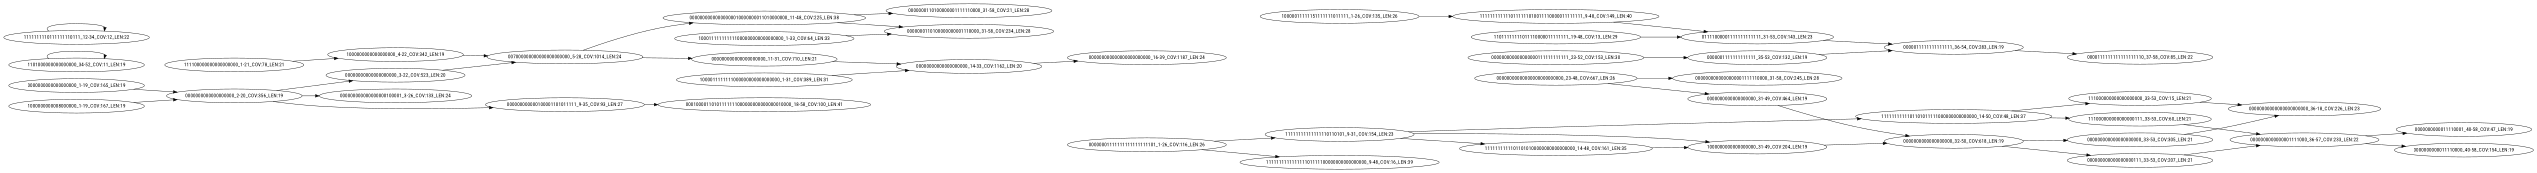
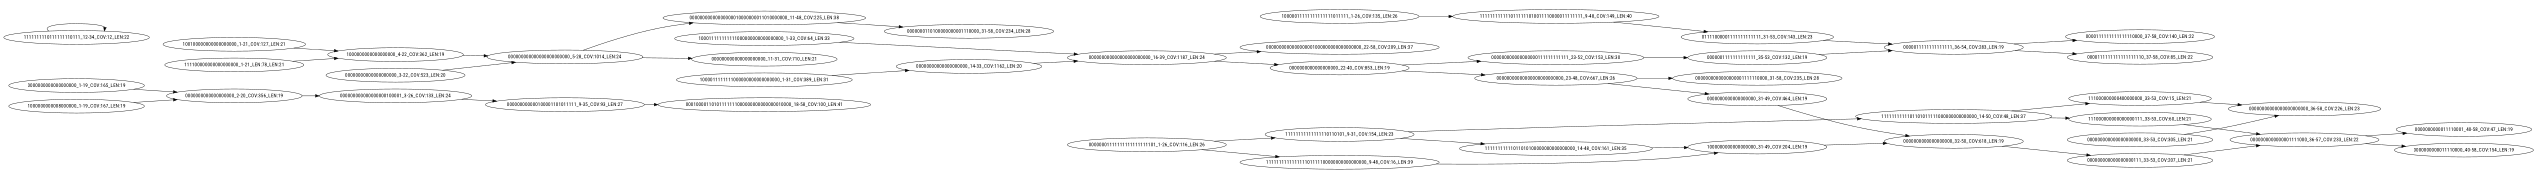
node "0000000110100000001111110000_31-58_COV:21_LEN:28": removed
node "10000011111151111111011111_1-26_COV:135_LEN:26": label "10000011111151111111011111_1-26_COV:135_LEN:26" -> "10000011111111111111011111_1-26_COV:135_LEN:26"
edge "100011111111111000000000000000000_1-33_COV:64_LEN:33" -> "0000000110100000000001110000_31-58_COV:234_LEN:28": now "100011111111111000000000000000000_1-33_COV:64_LEN:33" -> "000000000000000000000000_16-39_COV:1187_LEN:24"
node "11011111111011110000011111111_19-48_COV:13_LEN:29": removed
node "0000111111111111110000_37-58_COV:140_LEN:22": added
node "100100000000000000000_1-21_COV:127_LEN:21": added
node "0000000000000000001000000000000000000_22-58_COV:209_LEN:37": added
node "1000000000000000000_4-22_COV:342_LEN:19": label "1000000000000000000_4-22_COV:342_LEN:19" -> "1000000000000000000_4-22_COV:362_LEN:19"
node "007000000000000000000000_5-28_COV:1014_LEN:24": label "007000000000000000000000_5-28_COV:1014_LEN:24" -> "000000000000000000000000_5-28_COV:1014_LEN:24"
edge "000000000000000000000_11-31_COV:710_LEN:21" -> "00000000000000000000_14-33_COV:1162_LEN:20": removed
node "1101000000000000000_34-52_COV:11_LEN:19": removed
node "111100000000000000000_1-21_COV:78_LEN:21": label "111100000000000000000_1-21_COV:78_LEN:21" -> "111100000000000000000_1-21_LEN:78_LEN:21"
node "0000000000000000000_22-40_COV:853_LEN:19": added
node "0000000000000000001111110000_31-58_COV:245_LEN:28": label "0000000000000000001111110000_31-58_COV:245_LEN:28" -> "0000000000000000001111110000_31-58_COV:235_LEN:28"
edge "0000000000000000000_2-20_COV:356_LEN:19" -> "00000000000000000000_3-22_COV:523_LEN:20": removed
node "111000000000000000000_33-53_COV:15_LEN:21": label "111000000000000000000_33-53_COV:15_LEN:21" -> "111000000000400000000_33-53_COV:15_LEN:21"
edge "0000000000000000000_2-20_COV:356_LEN:19" -> "000000000000100001101011111_9-35_COV:93_LEN:27": now "000000000000000000100001_3-26_COV:133_LEN:24" -> "000000000000100001101011111_9-35_COV:93_LEN:27"
node "00000000000000000000000_36-18_COV:226_LEN:23": label "00000000000000000000000_36-18_COV:226_LEN:23" -> "00000000000000000000000_36-58_COV:226_LEN:23"
edge "11111111111111110110101_9-31_COV:154_LEN:23" -> "1000000000000000000_31-49_COV:204_LEN:19": now "111111111111111101111100000000000000000_9-48_COV:16_LEN:39" -> "1000000000000000000_31-49_COV:204_LEN:19"
edge "0000000000000000000_32-50_COV:618_LEN:19" -> "000000000000000000000_33-53_COV:305_LEN:21": removed
